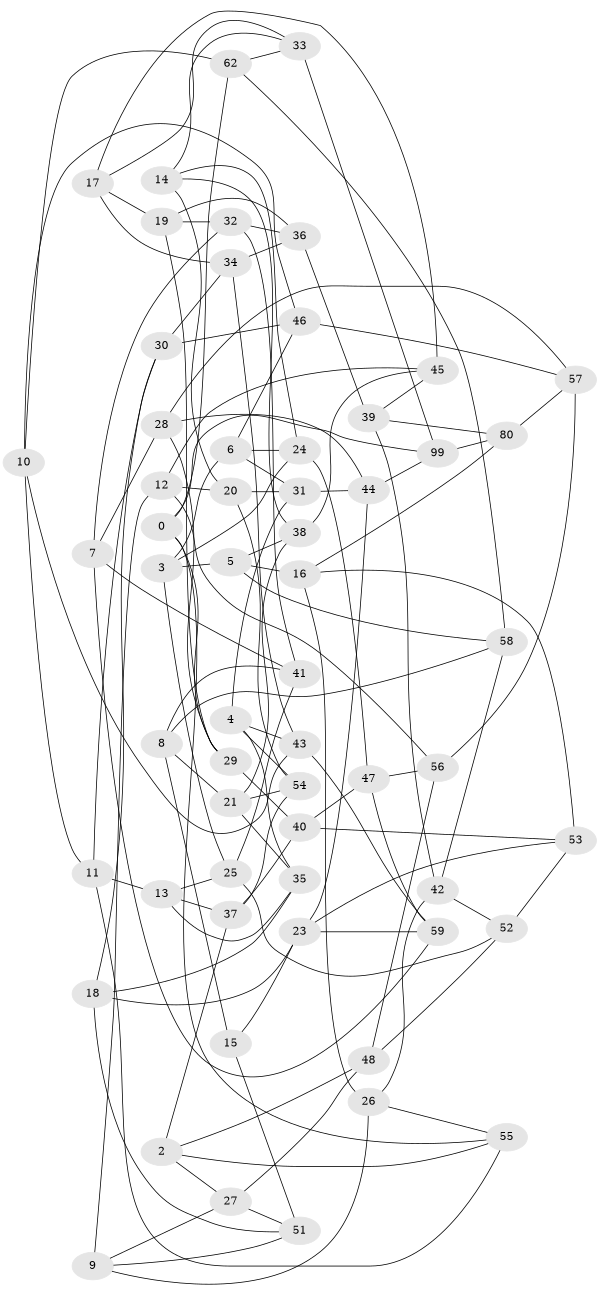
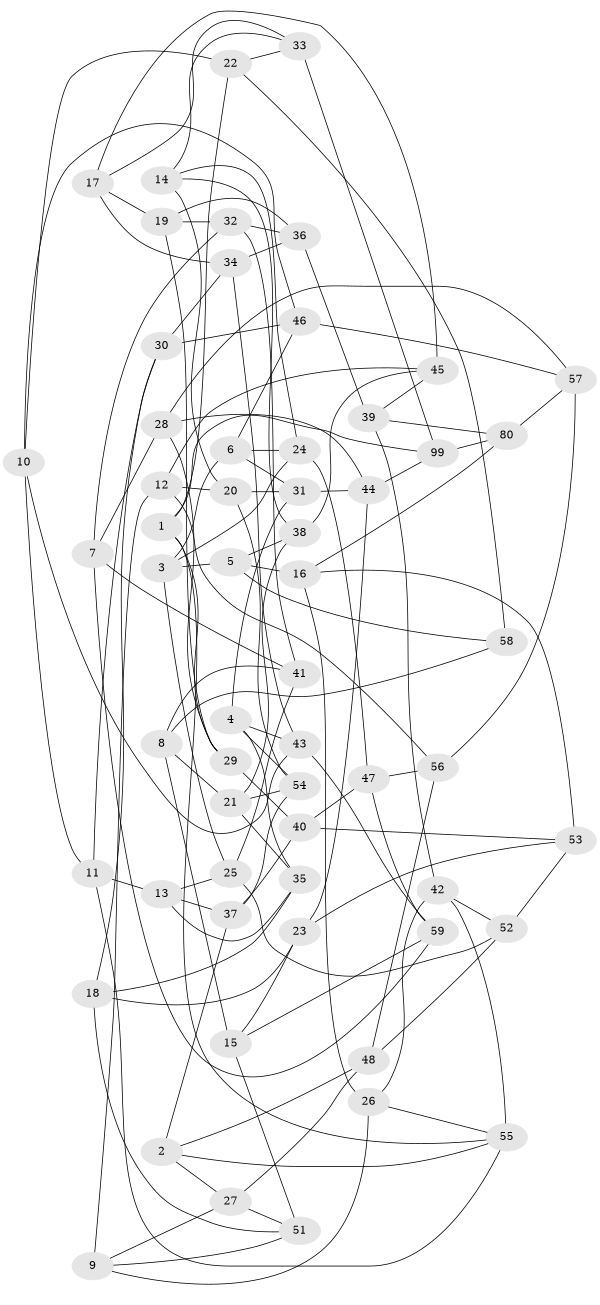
node "62": label "62" -> "22"
node "0": label "0" -> "1"
edge "58" -- "42": now "55" -- "42"
edge "23" -- "59": now "15" -- "59"
